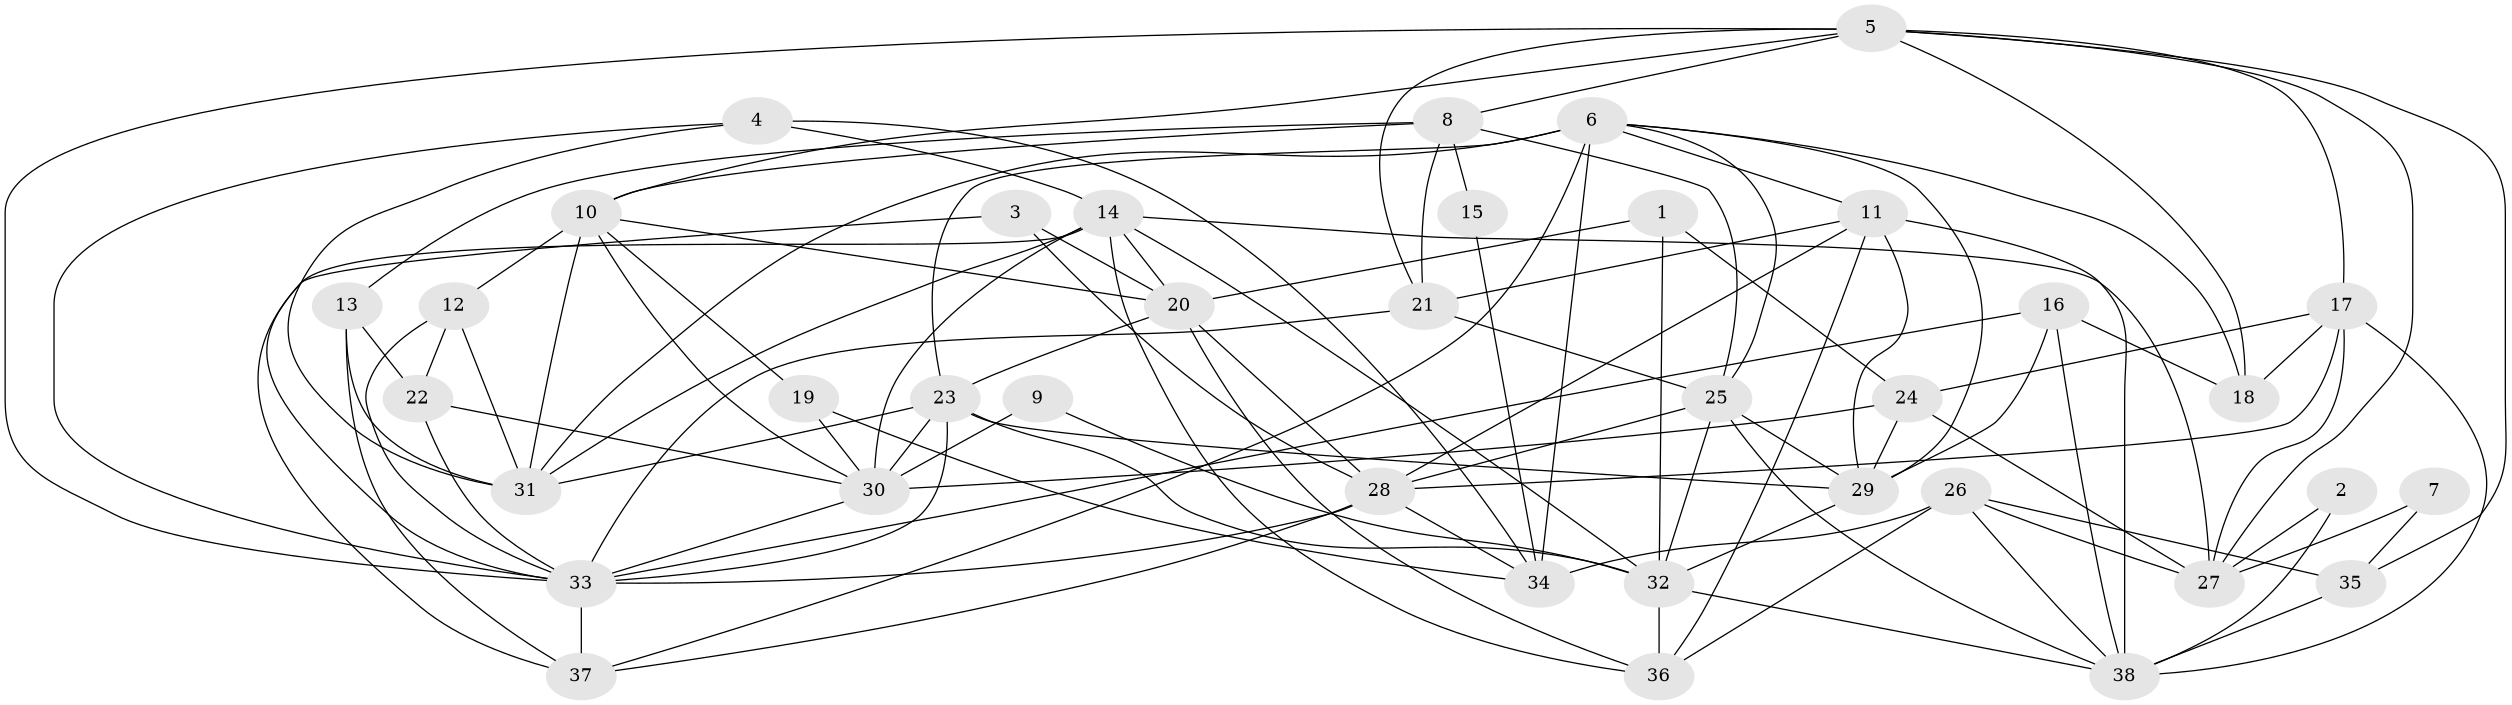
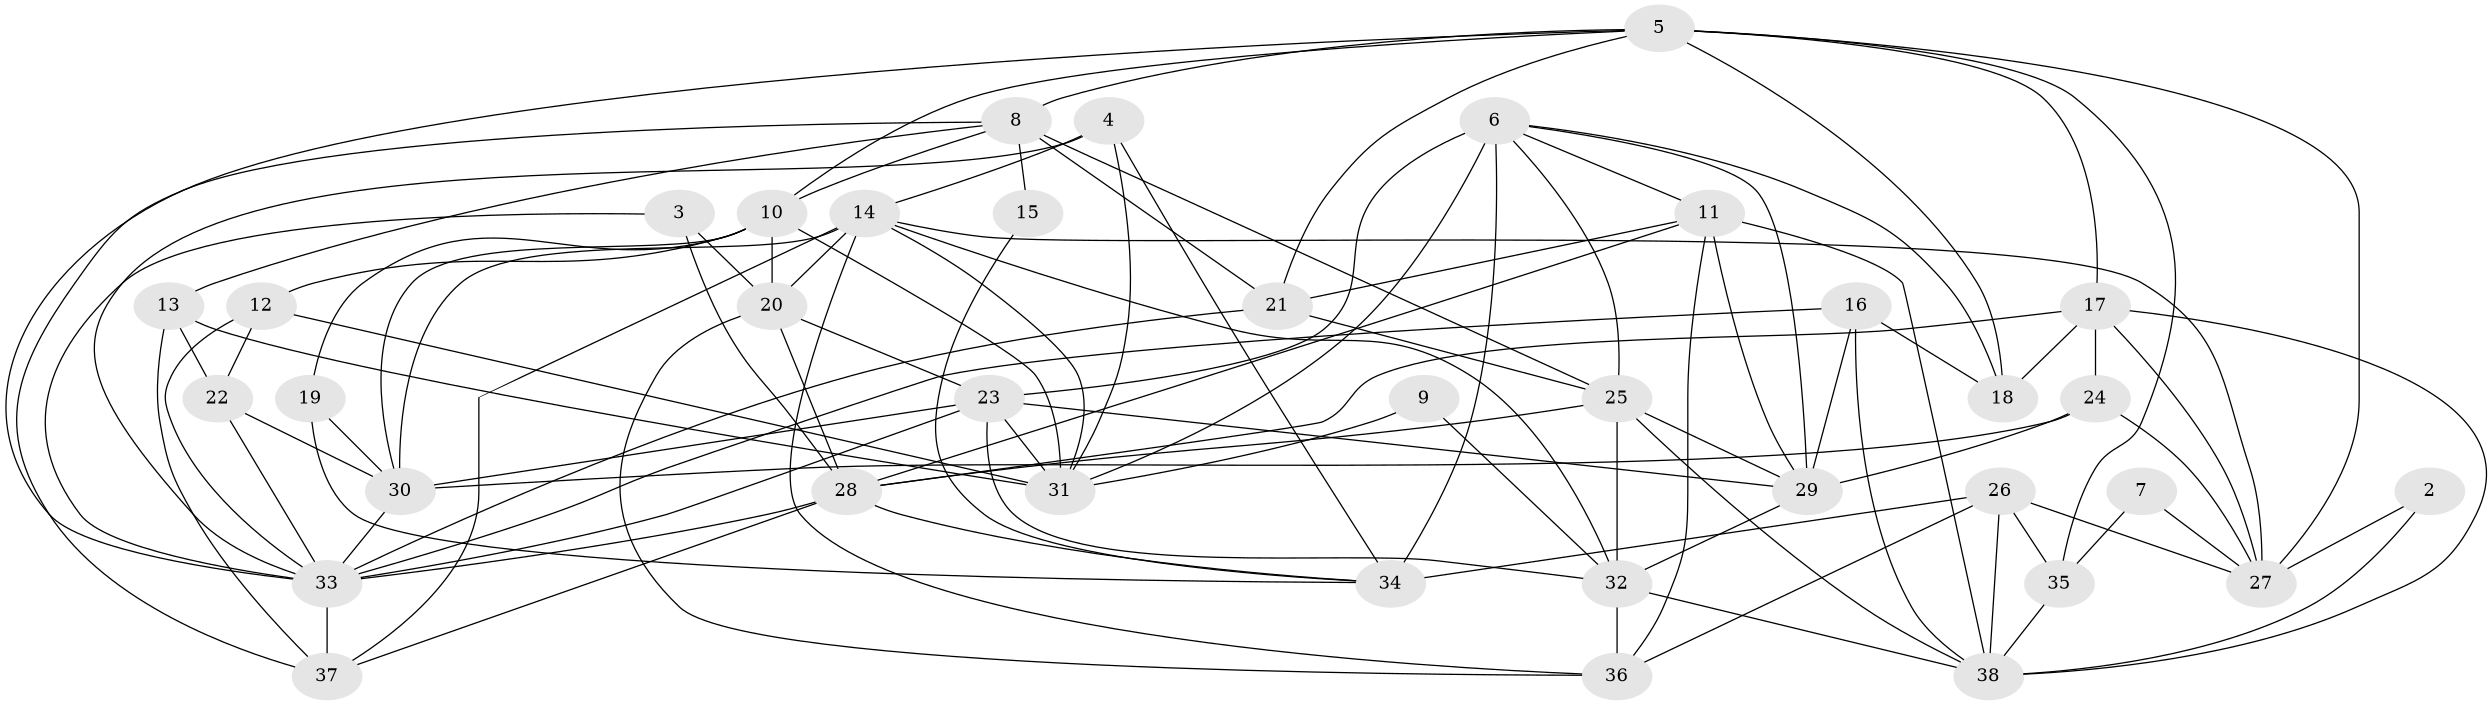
node "1": removed
edge "9" -- "30": now "9" -- "31"
edge "6" -- "37": now "8" -- "37"
